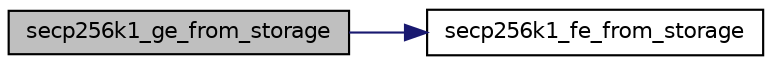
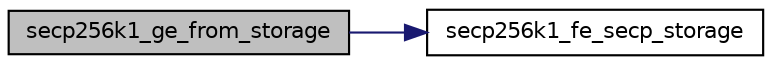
node "secp256k1_fe_from_storage": label "secp256k1_fe_from_storage" -> "secp256k1_fe_secp_storage"
